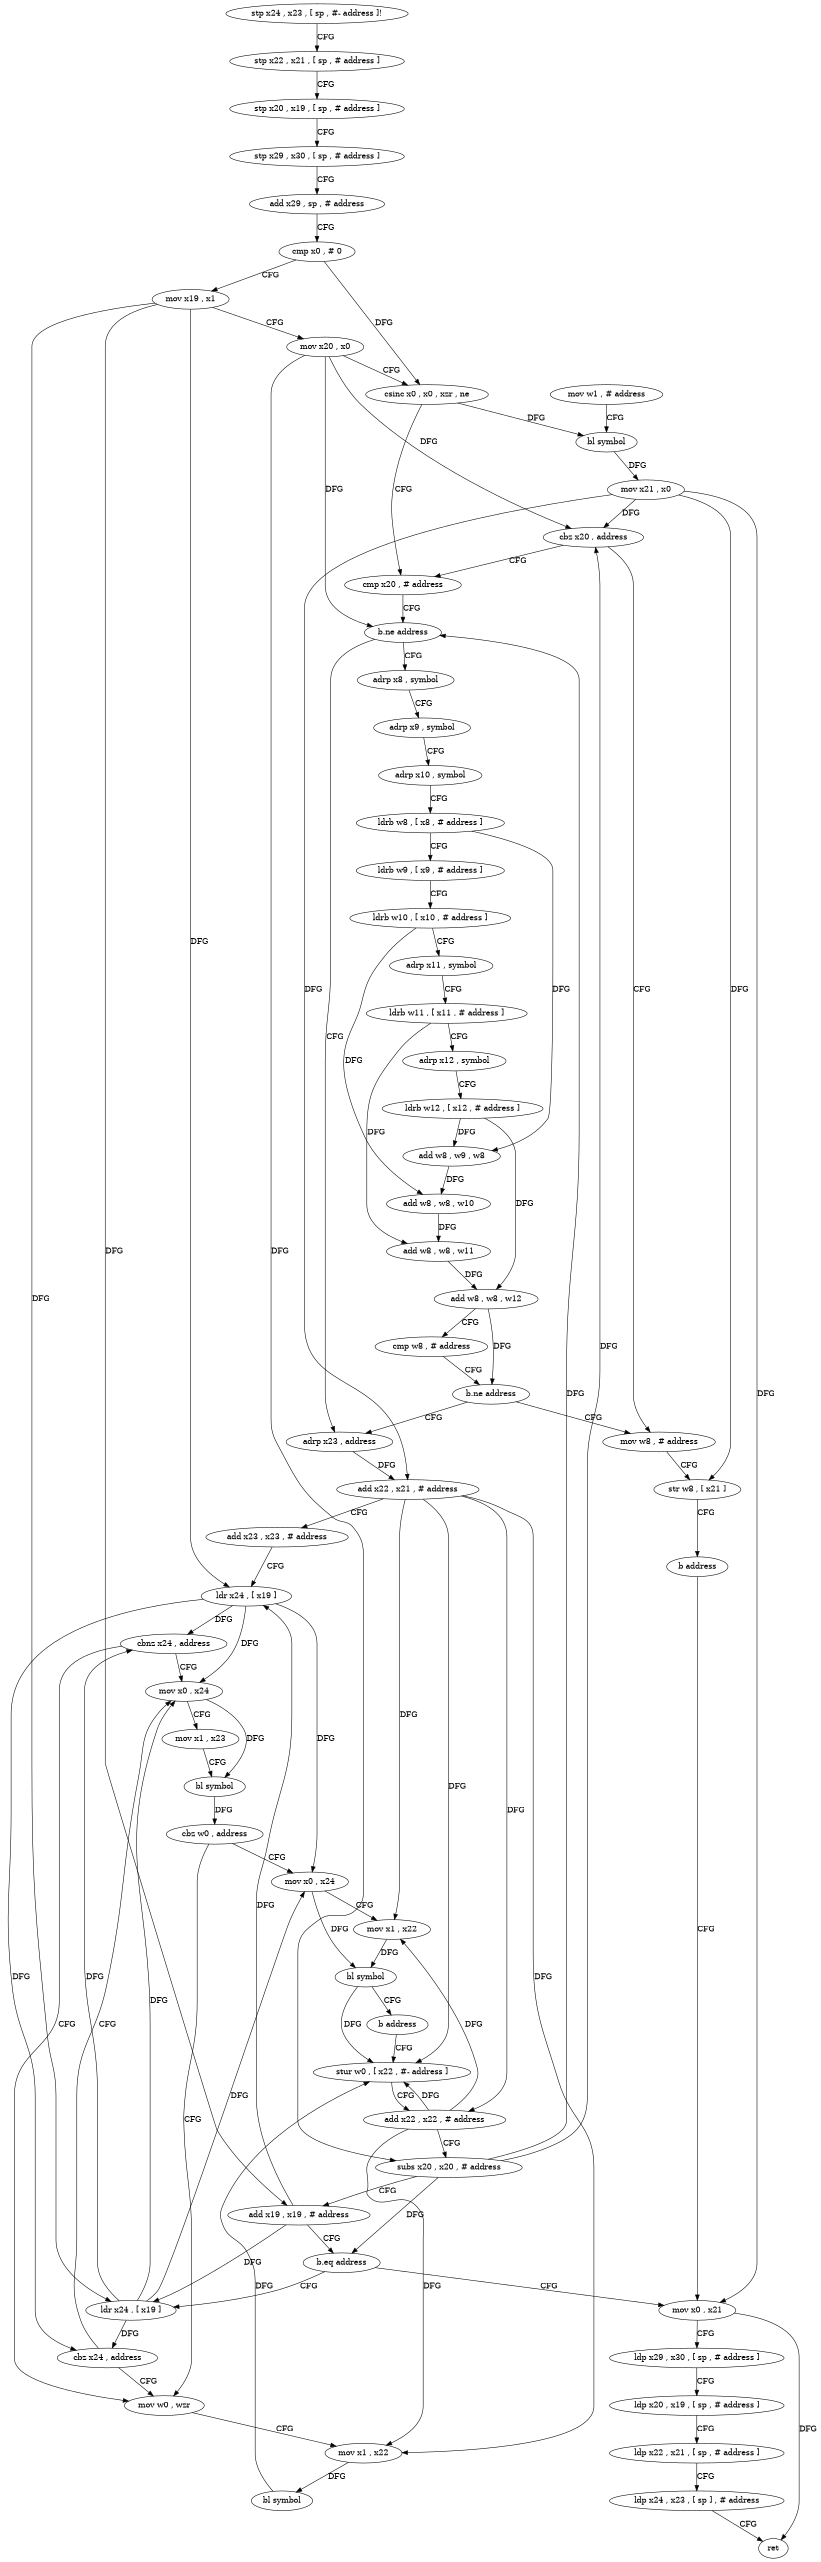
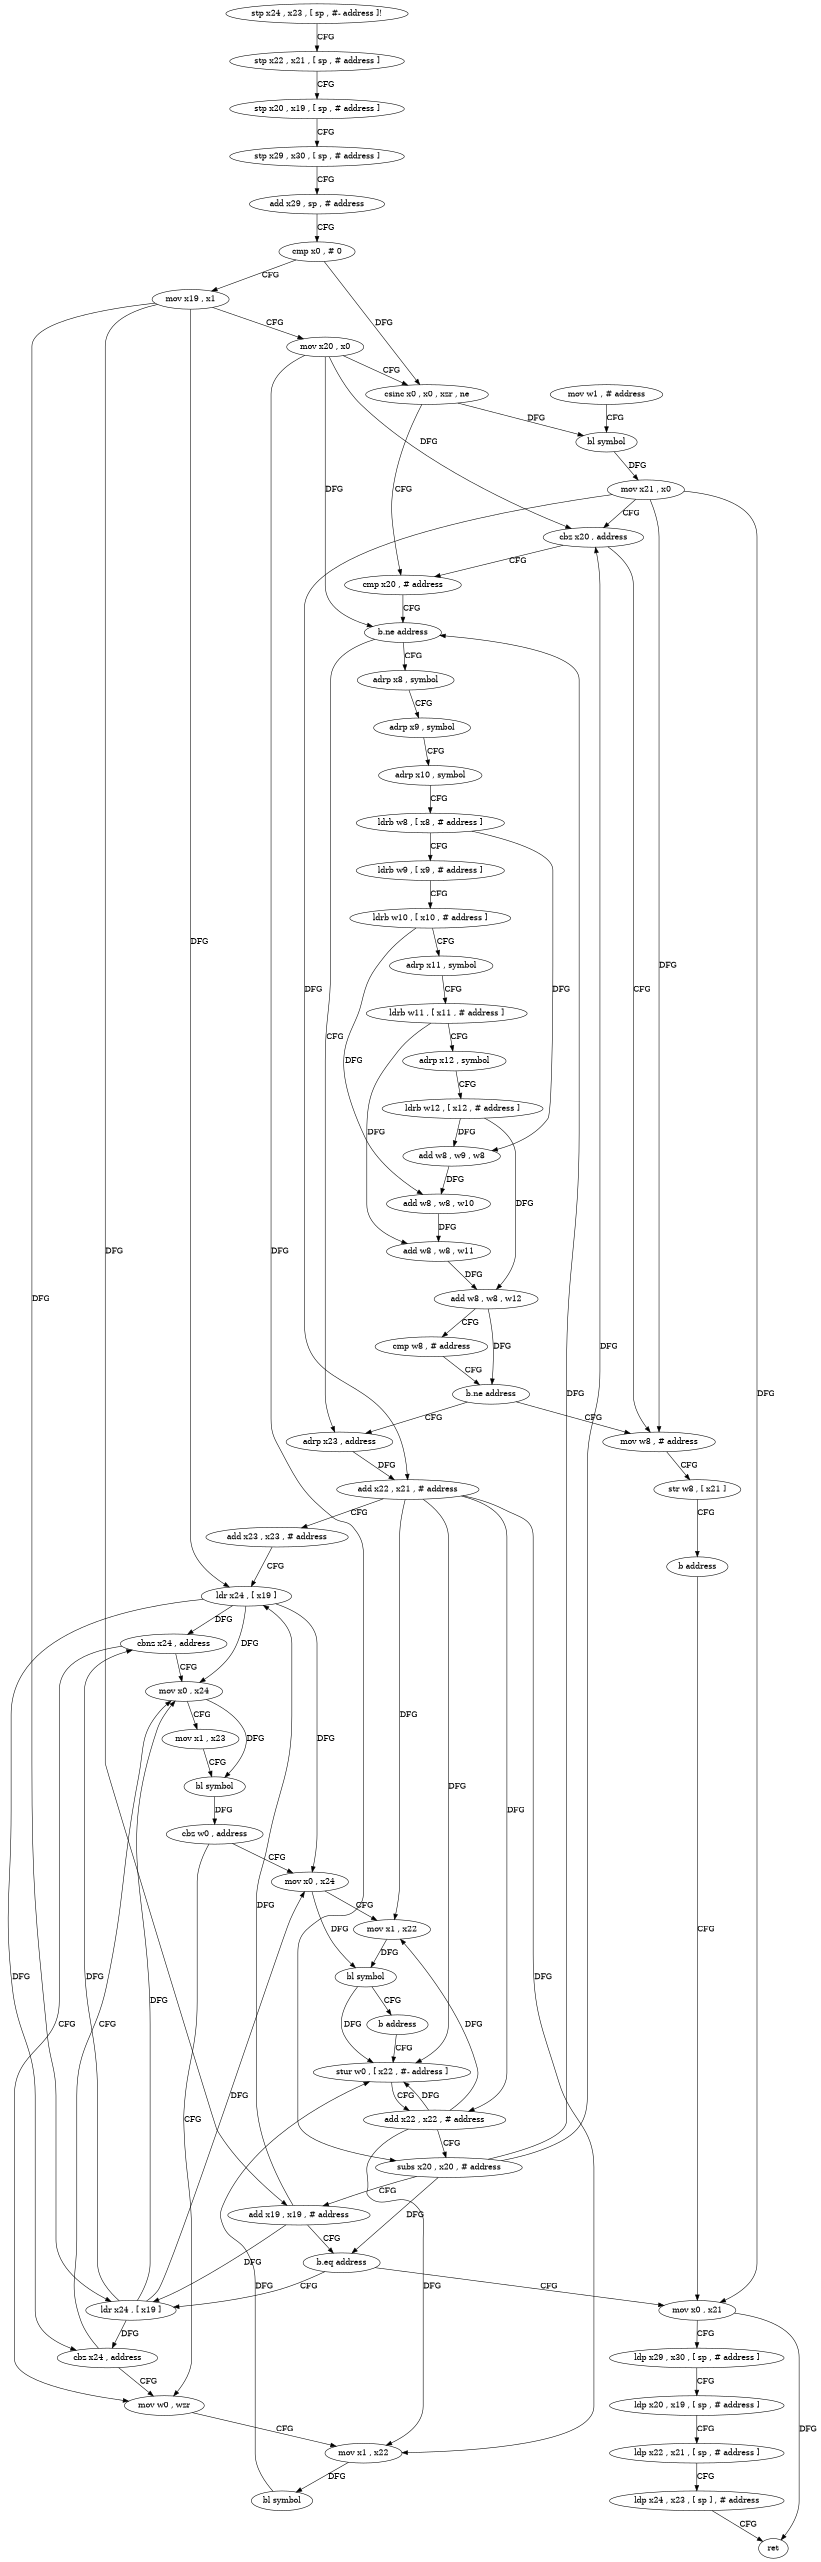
edge "mov x21 , x0" -> "cbz x20 , address": label "DFG" -> "CFG"
edge "mov x21 , x0" -> "str w8 , [ x21 ]": now "mov x21 , x0" -> "mov w8 , # address"
